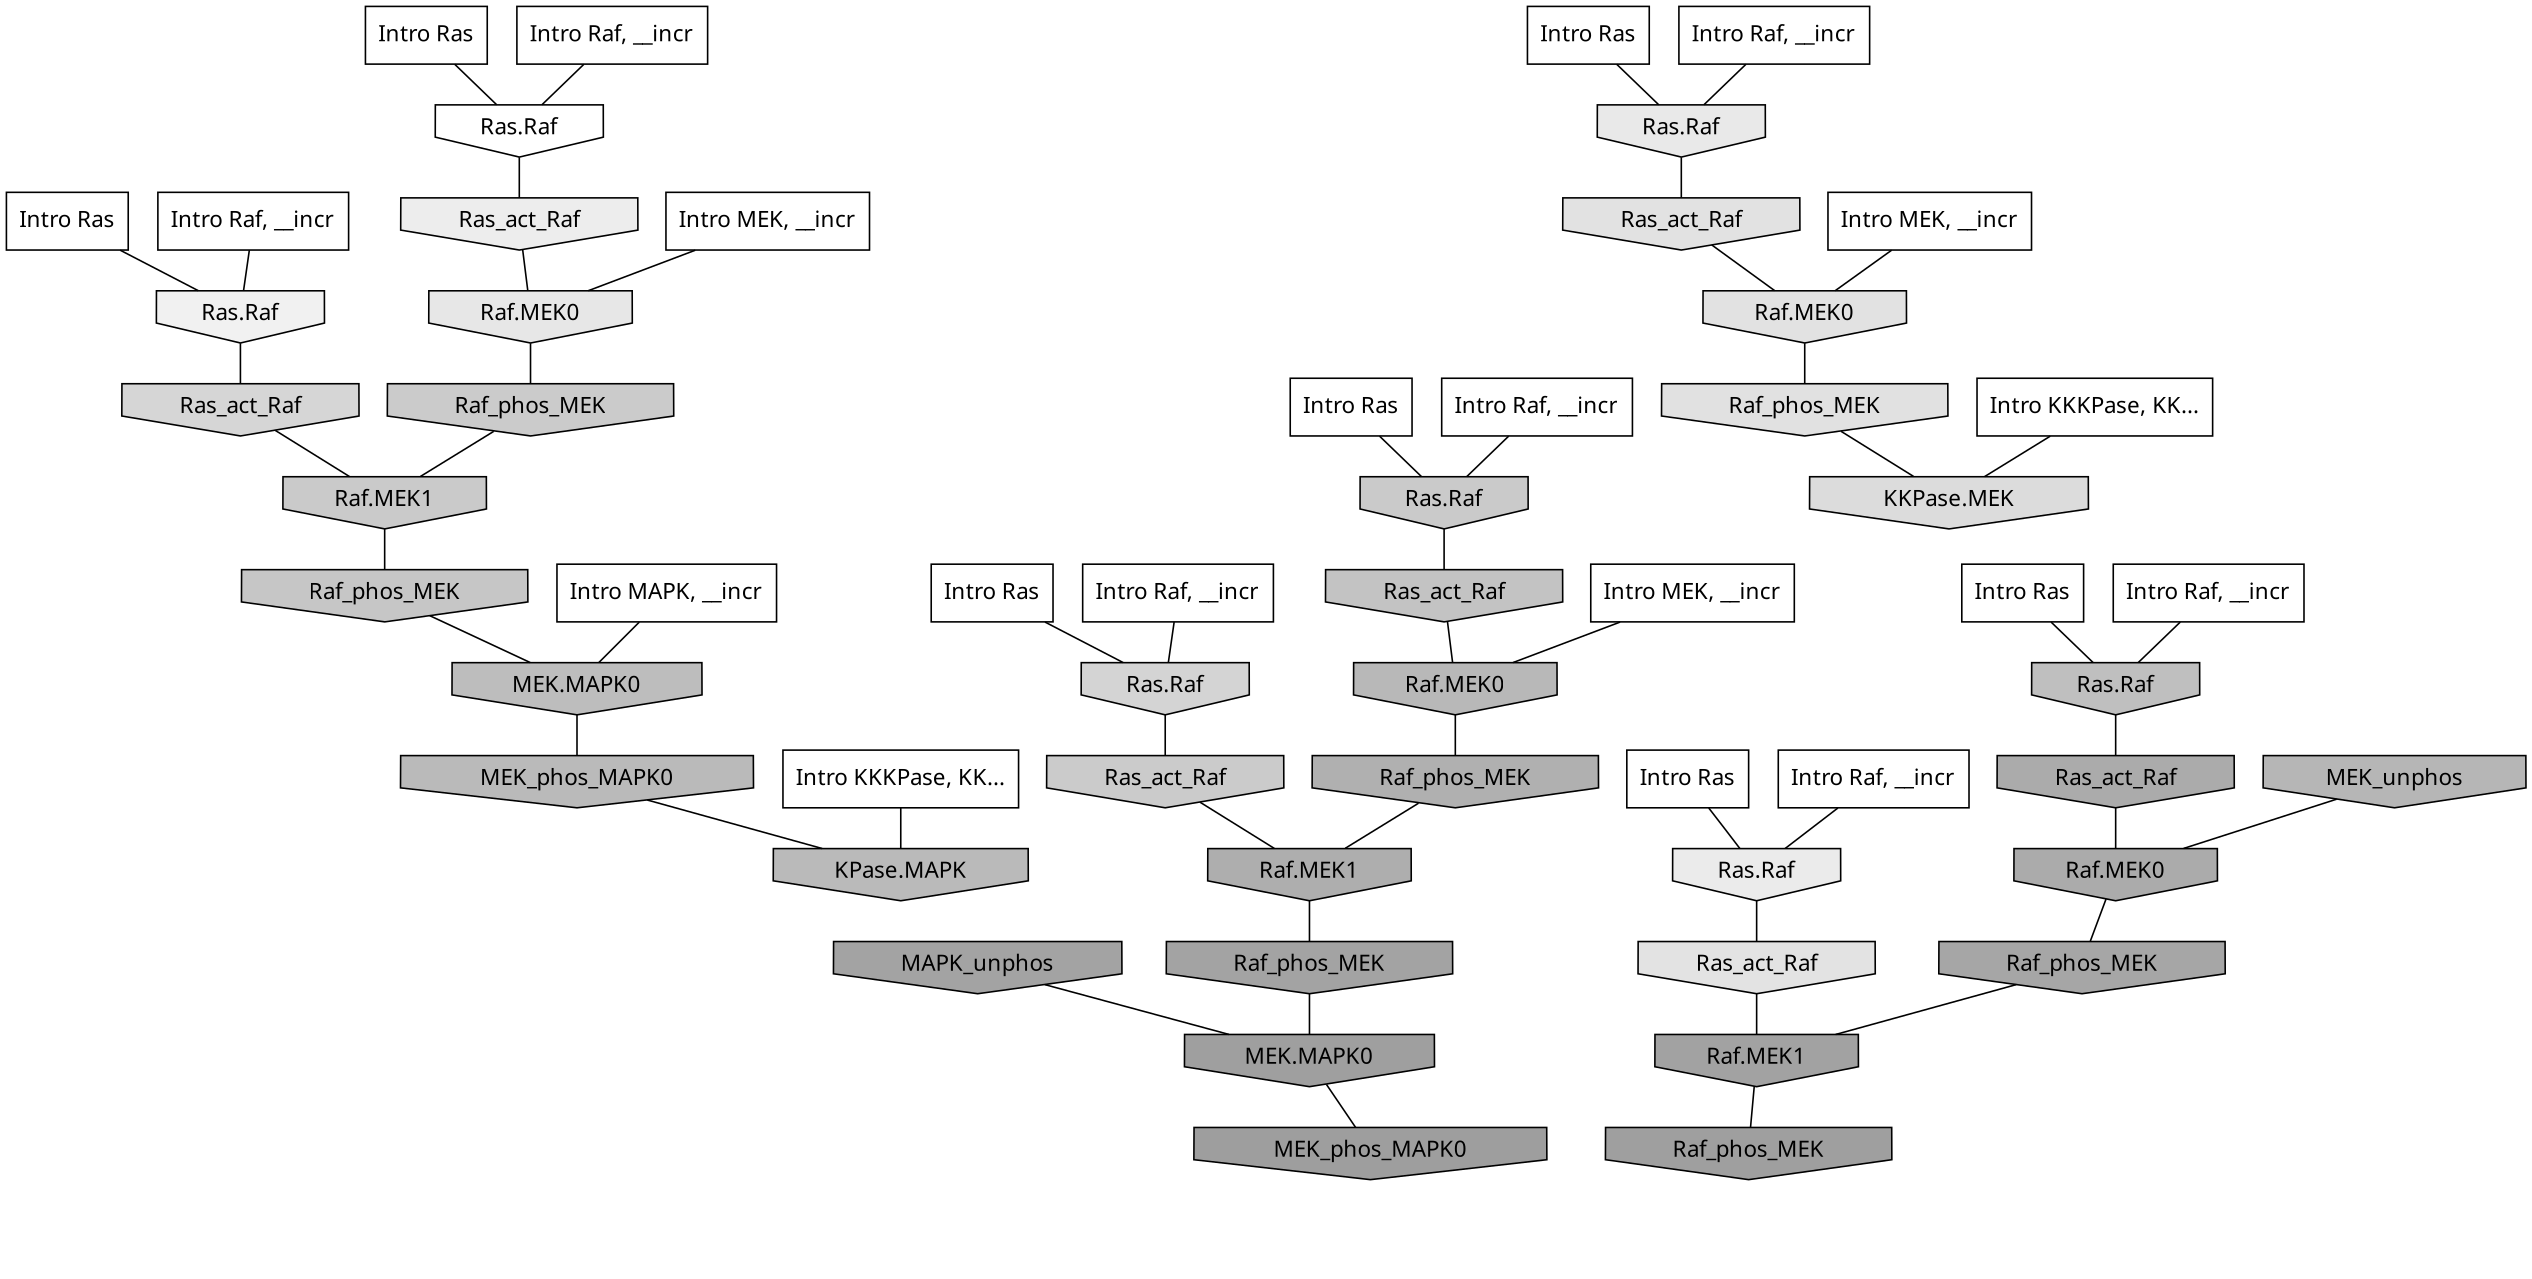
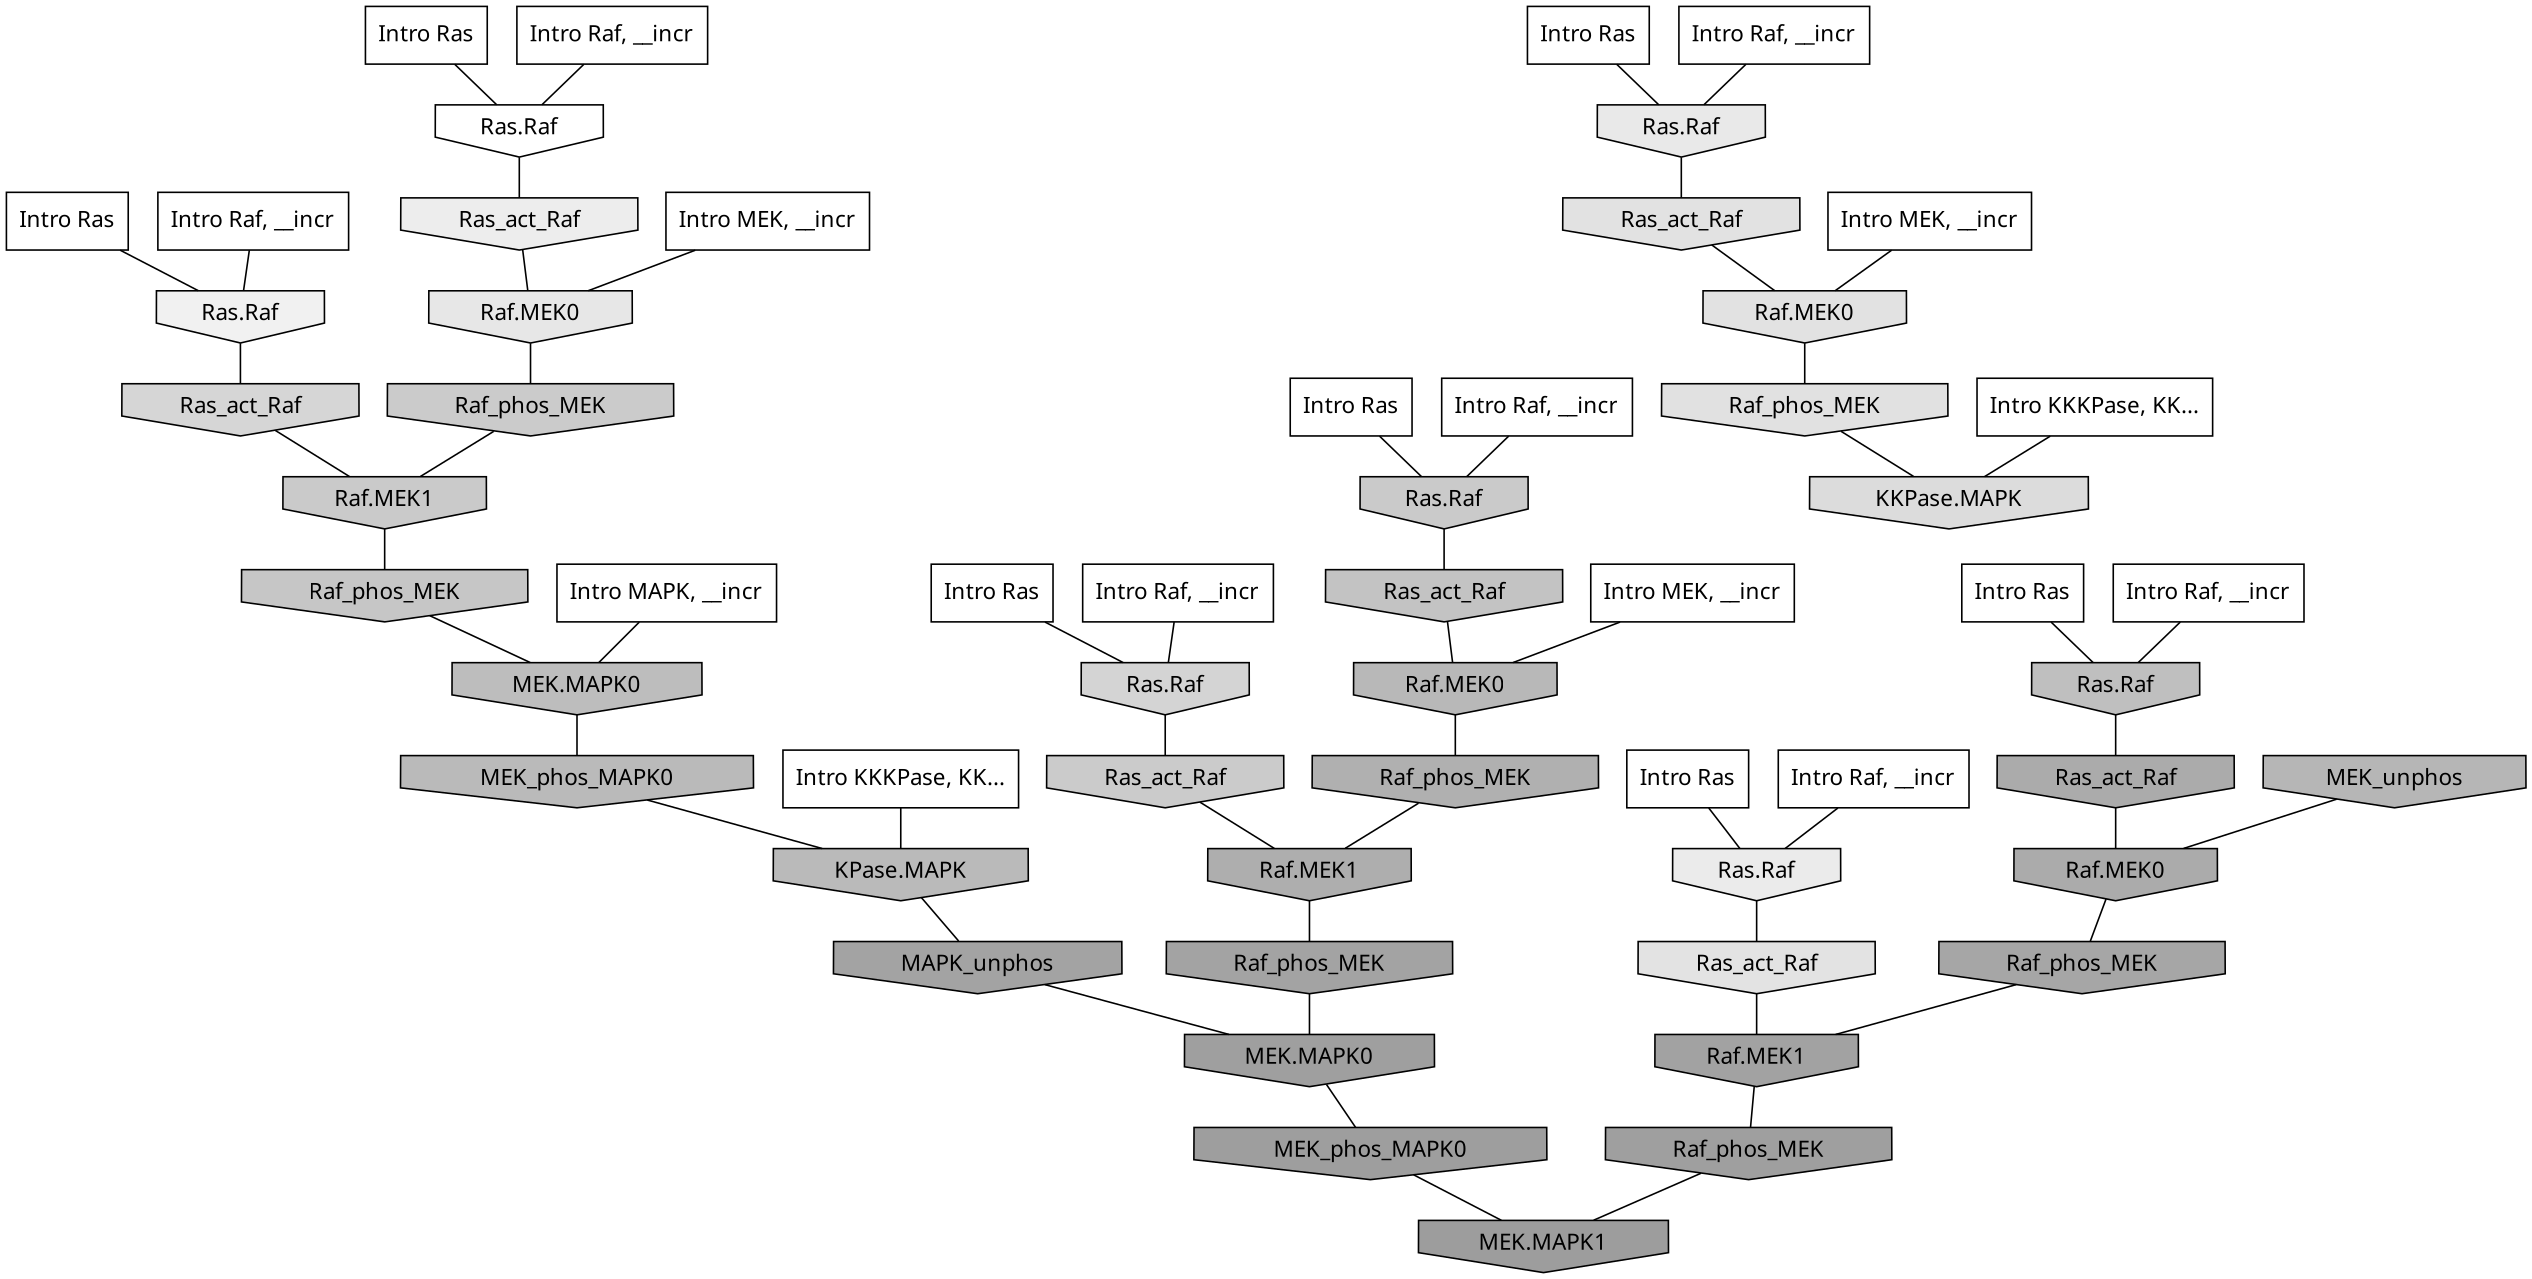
node "KKPase.MEK": label "KKPase.MEK" -> "KKPase.MAPK"
edge "KPase.MAPK" -- "MAPK_unphos": added
node "MEK.MAPK1": added
